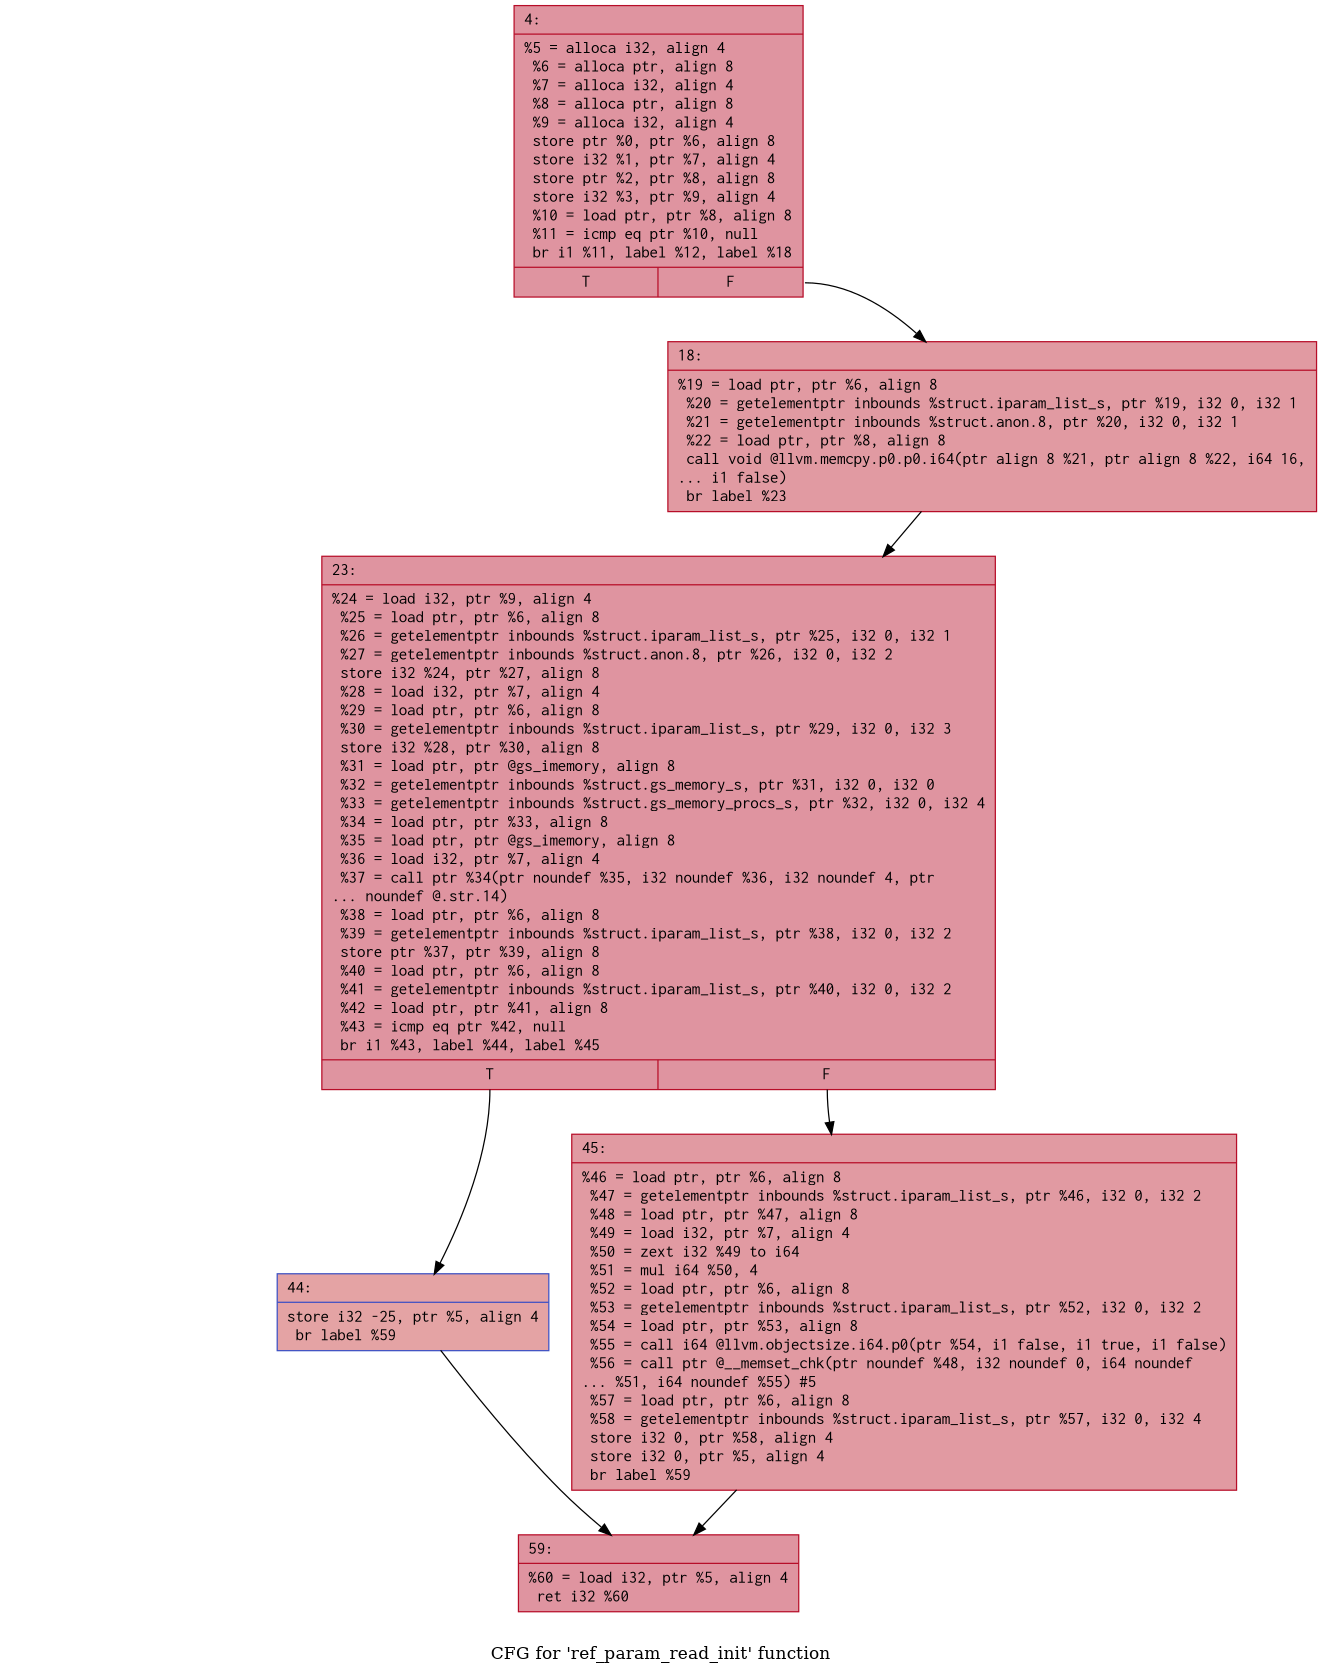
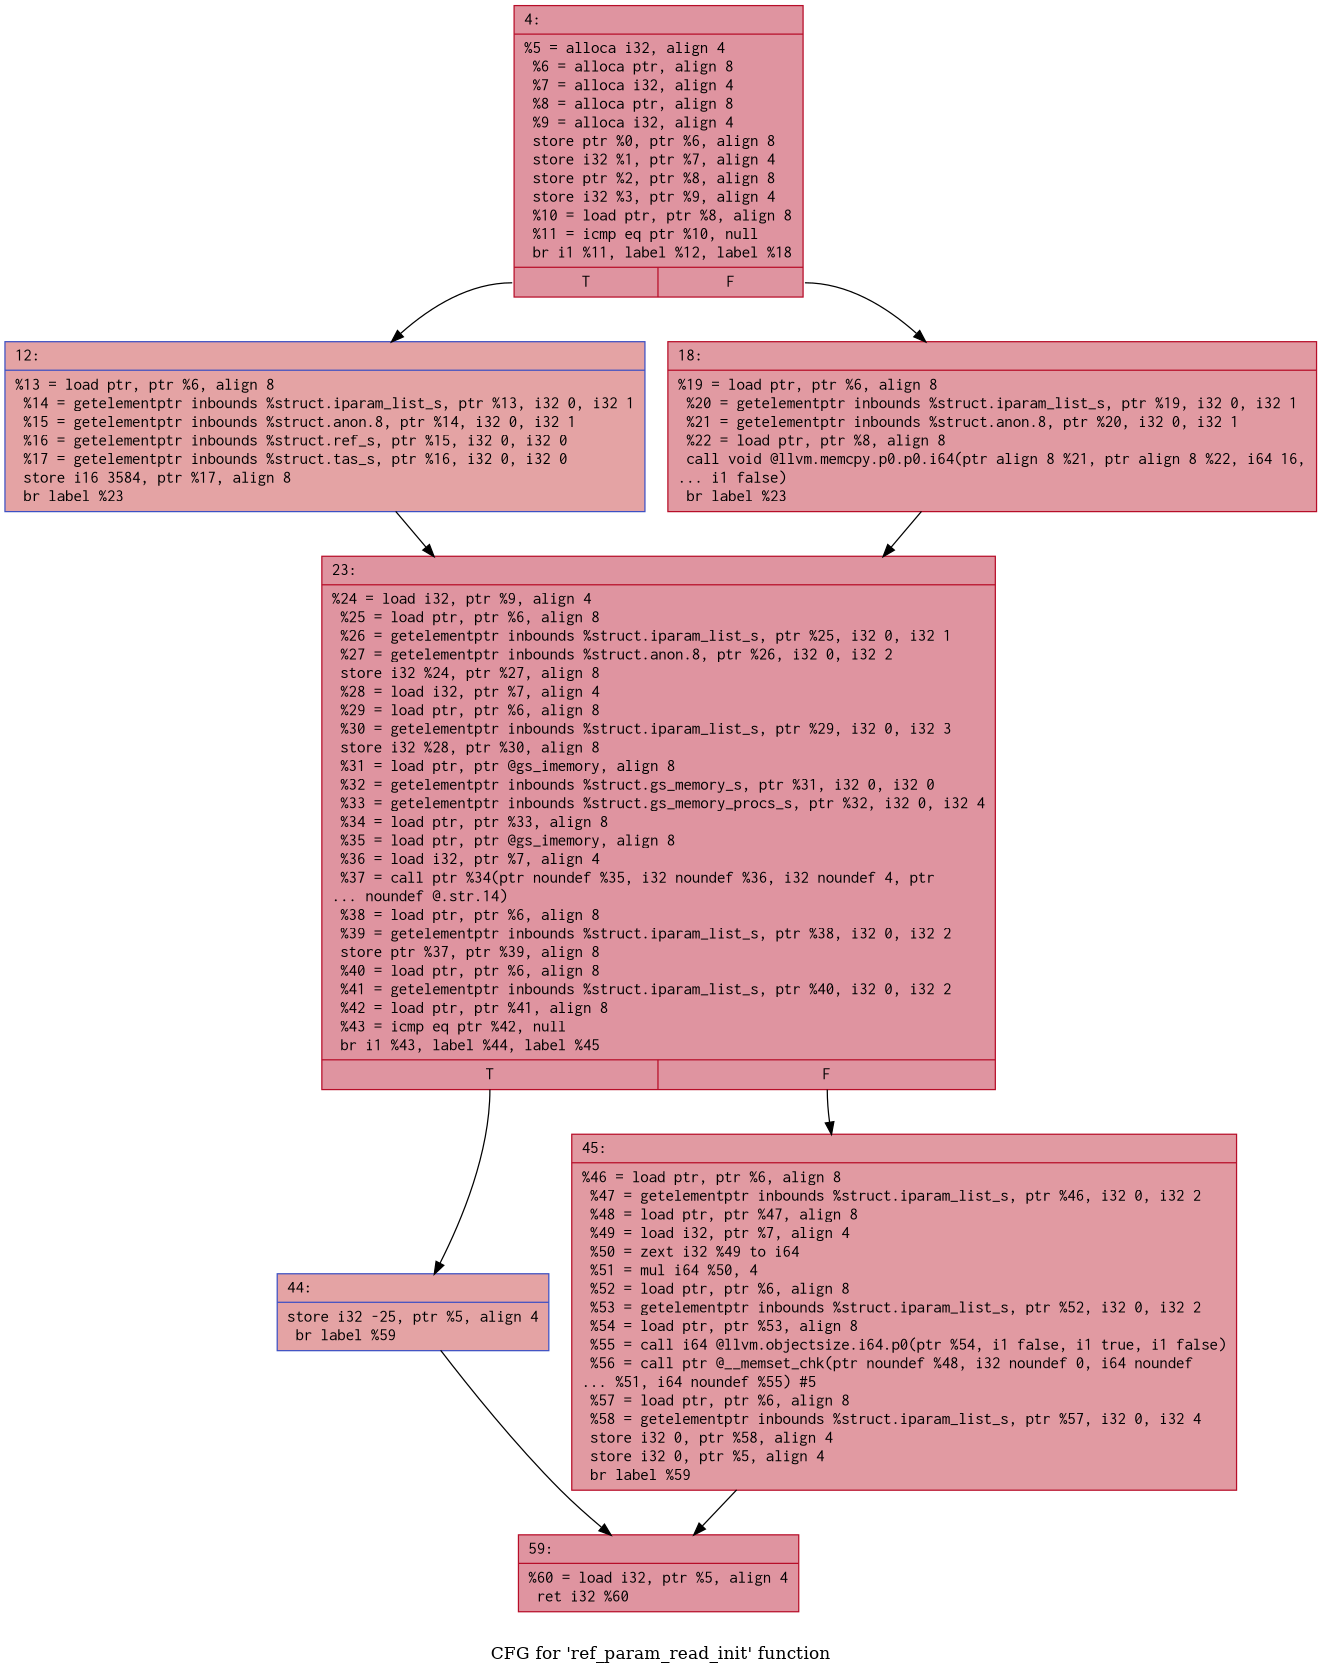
node "12:": added
